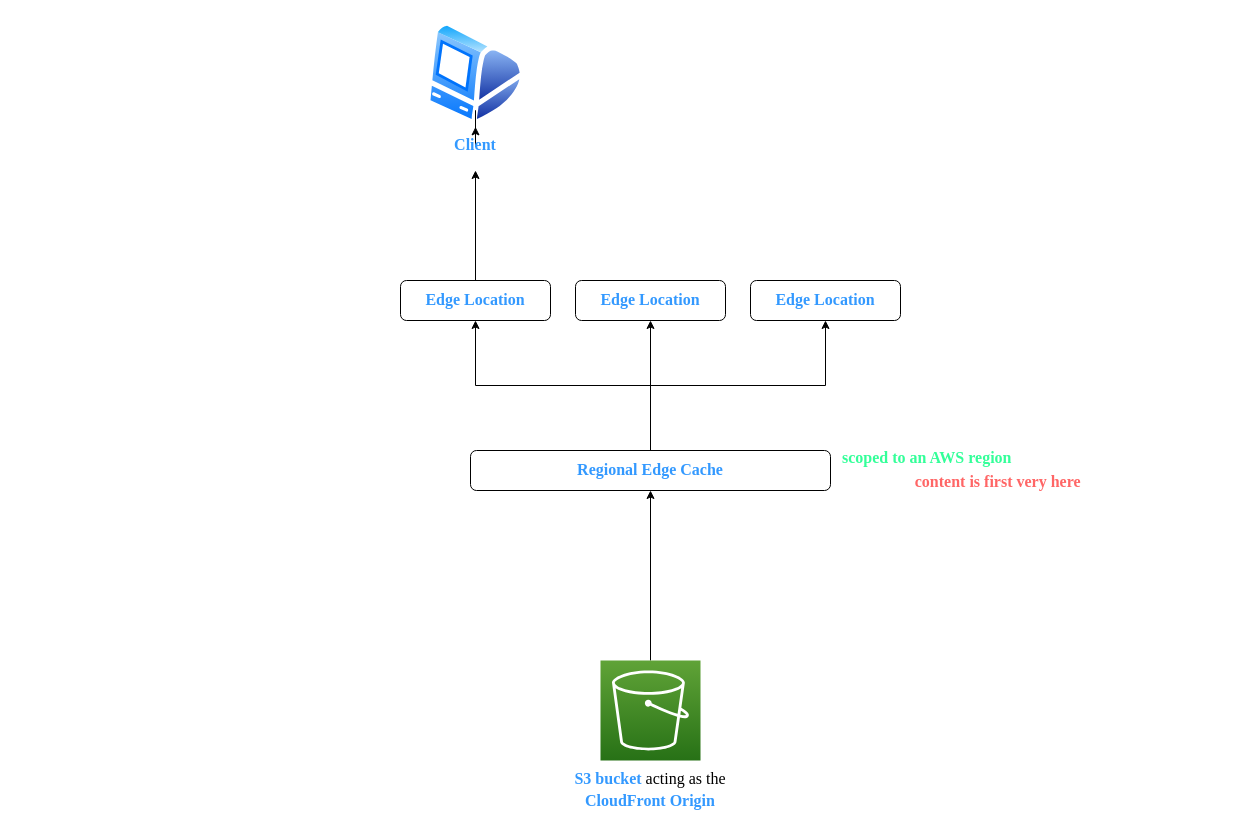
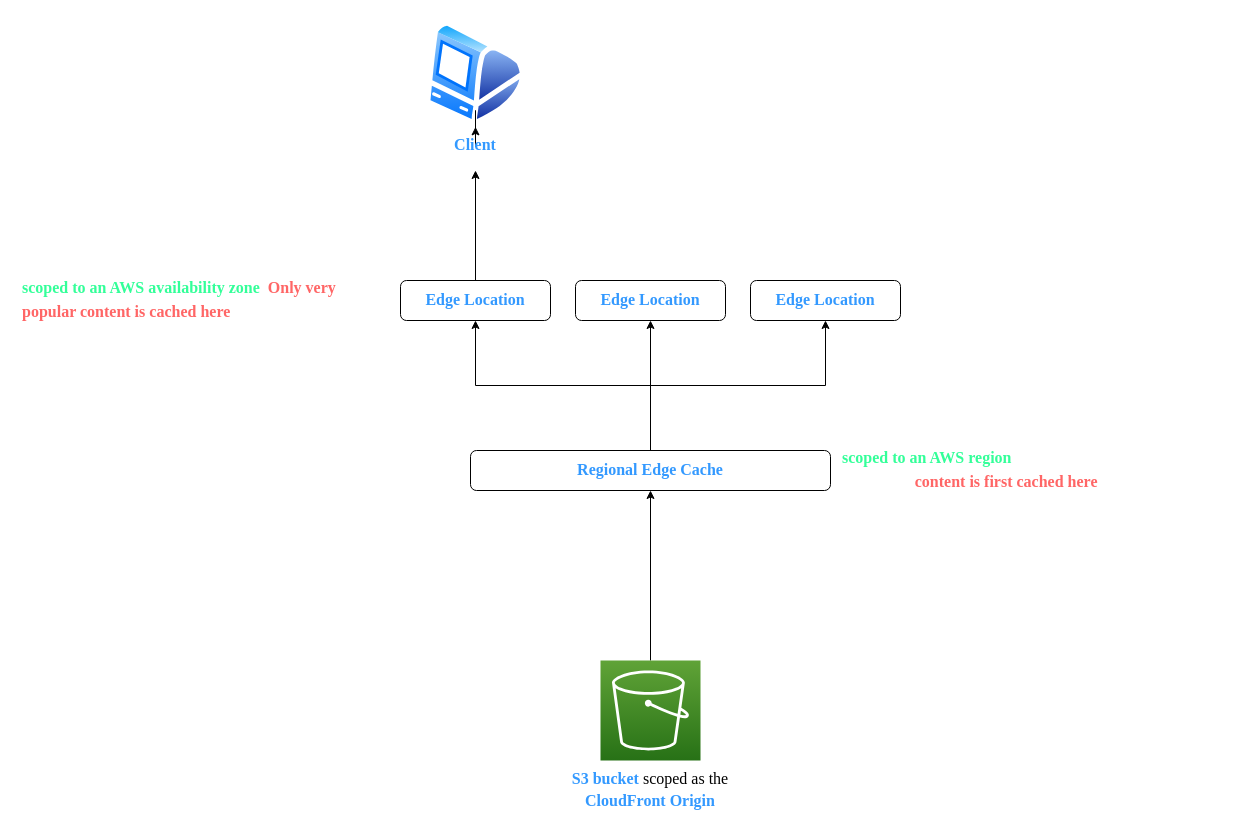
node "scoped to an AWS availability zone. Only very popular content is cached here.": added
node "scoped to an AWS region. Size of this cache is much larger. The content is first very here.": label "scoped to an AWS region. Size of this cache is much larger. The content is first very here." -> "scoped to an AWS region. Size of this cache is much larger. The content is first cached here."
node "S3 bucket acting as the CloudFront Origin": label "S3 bucket acting as the CloudFront Origin" -> "S3 bucket scoped as the CloudFront Origin"
